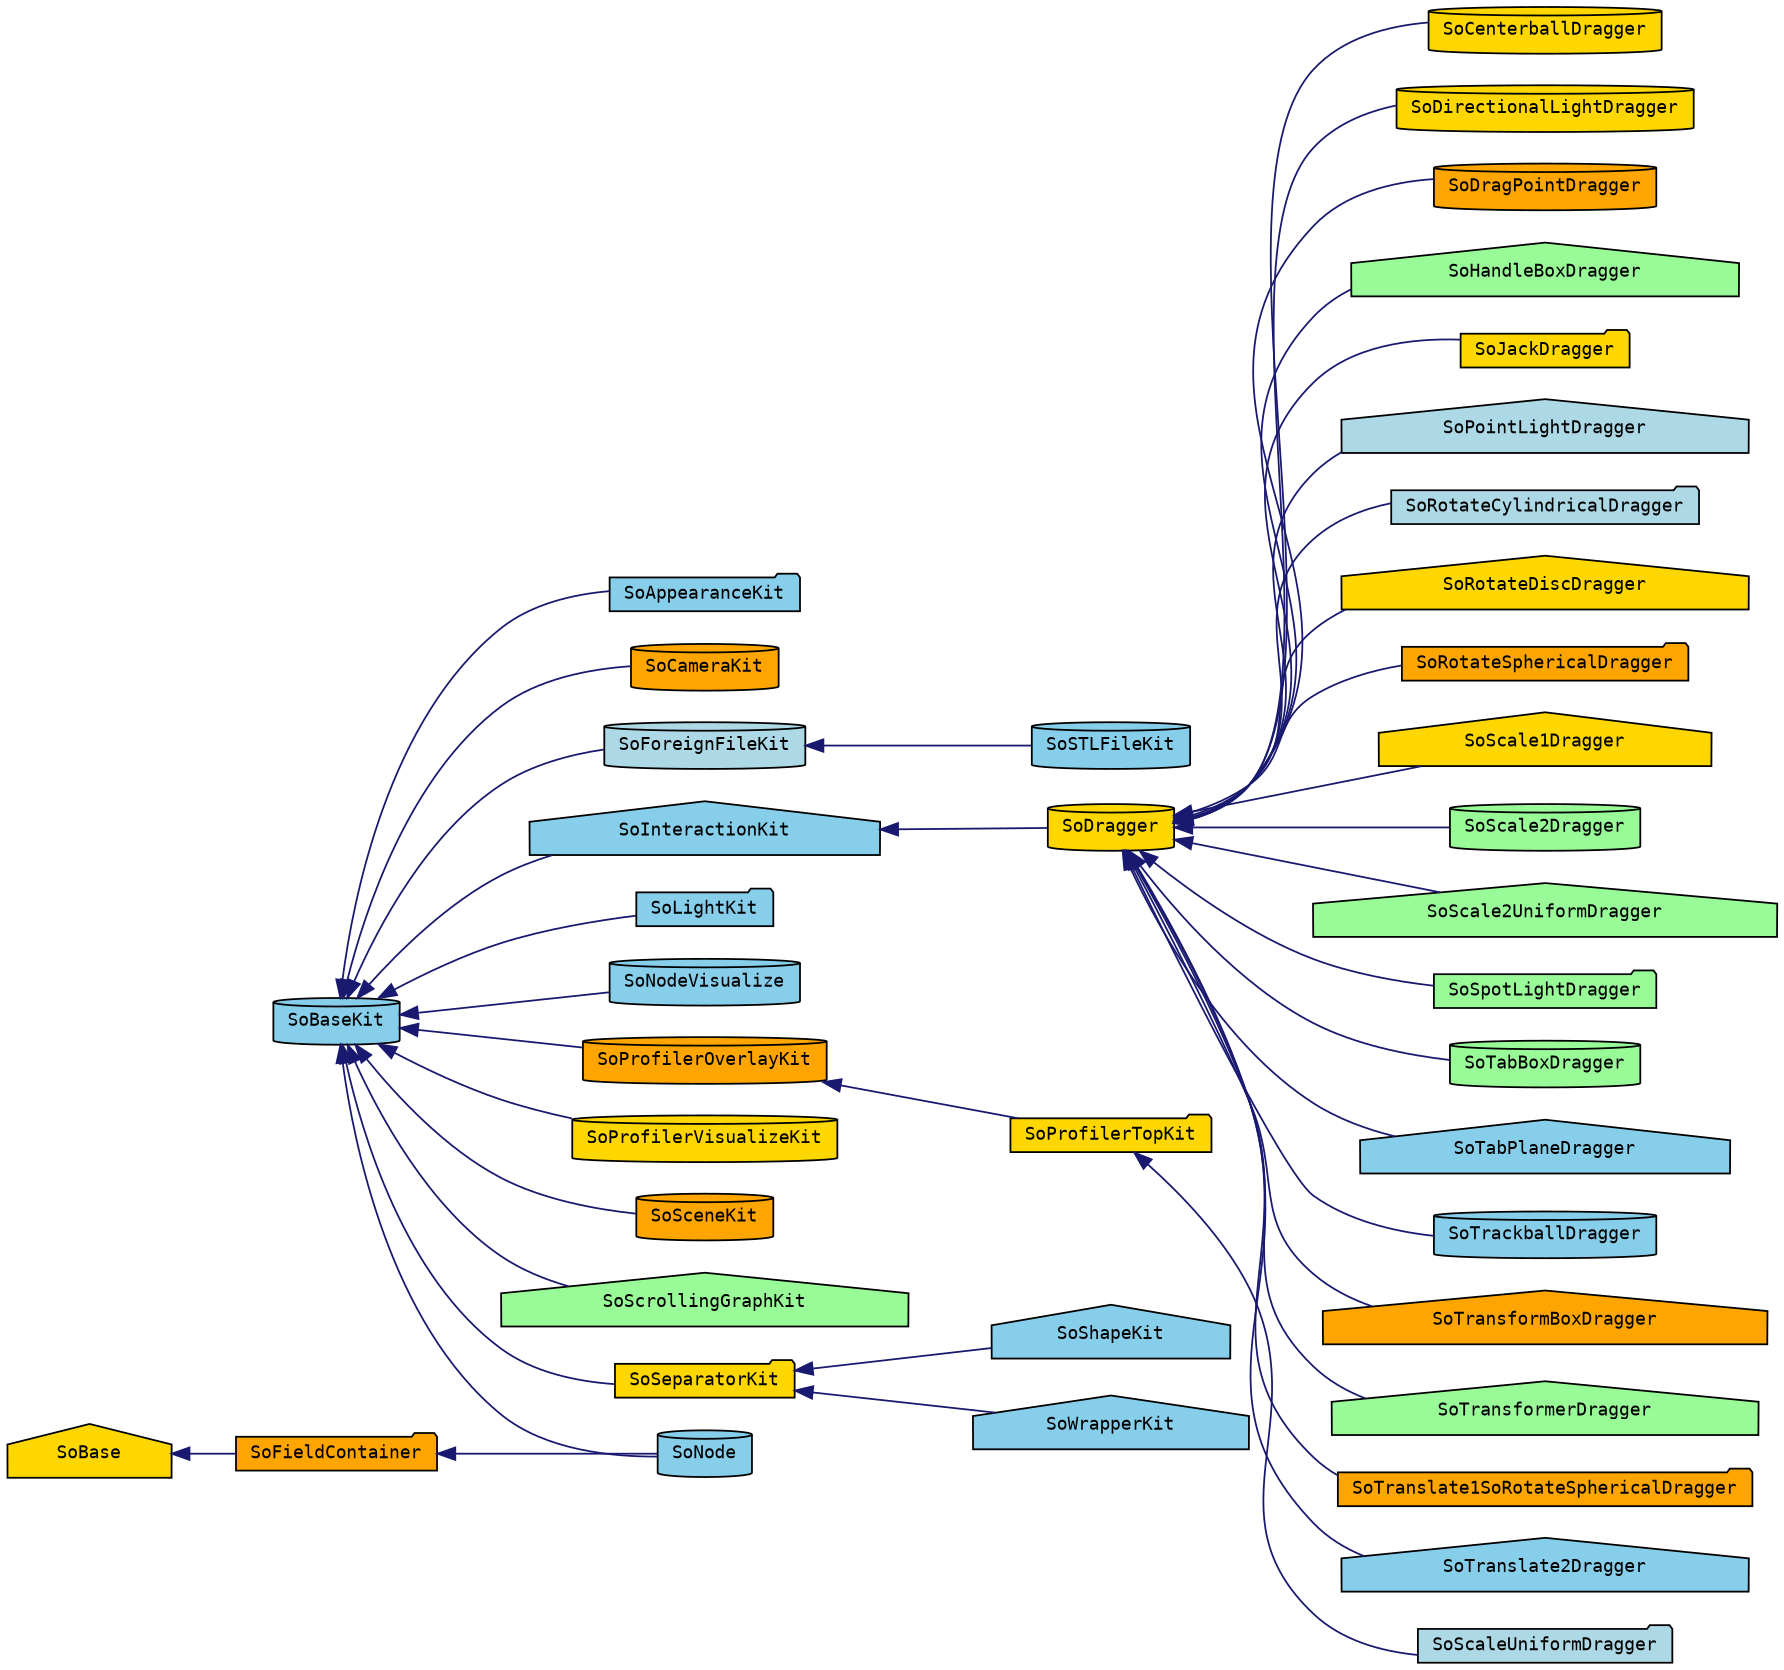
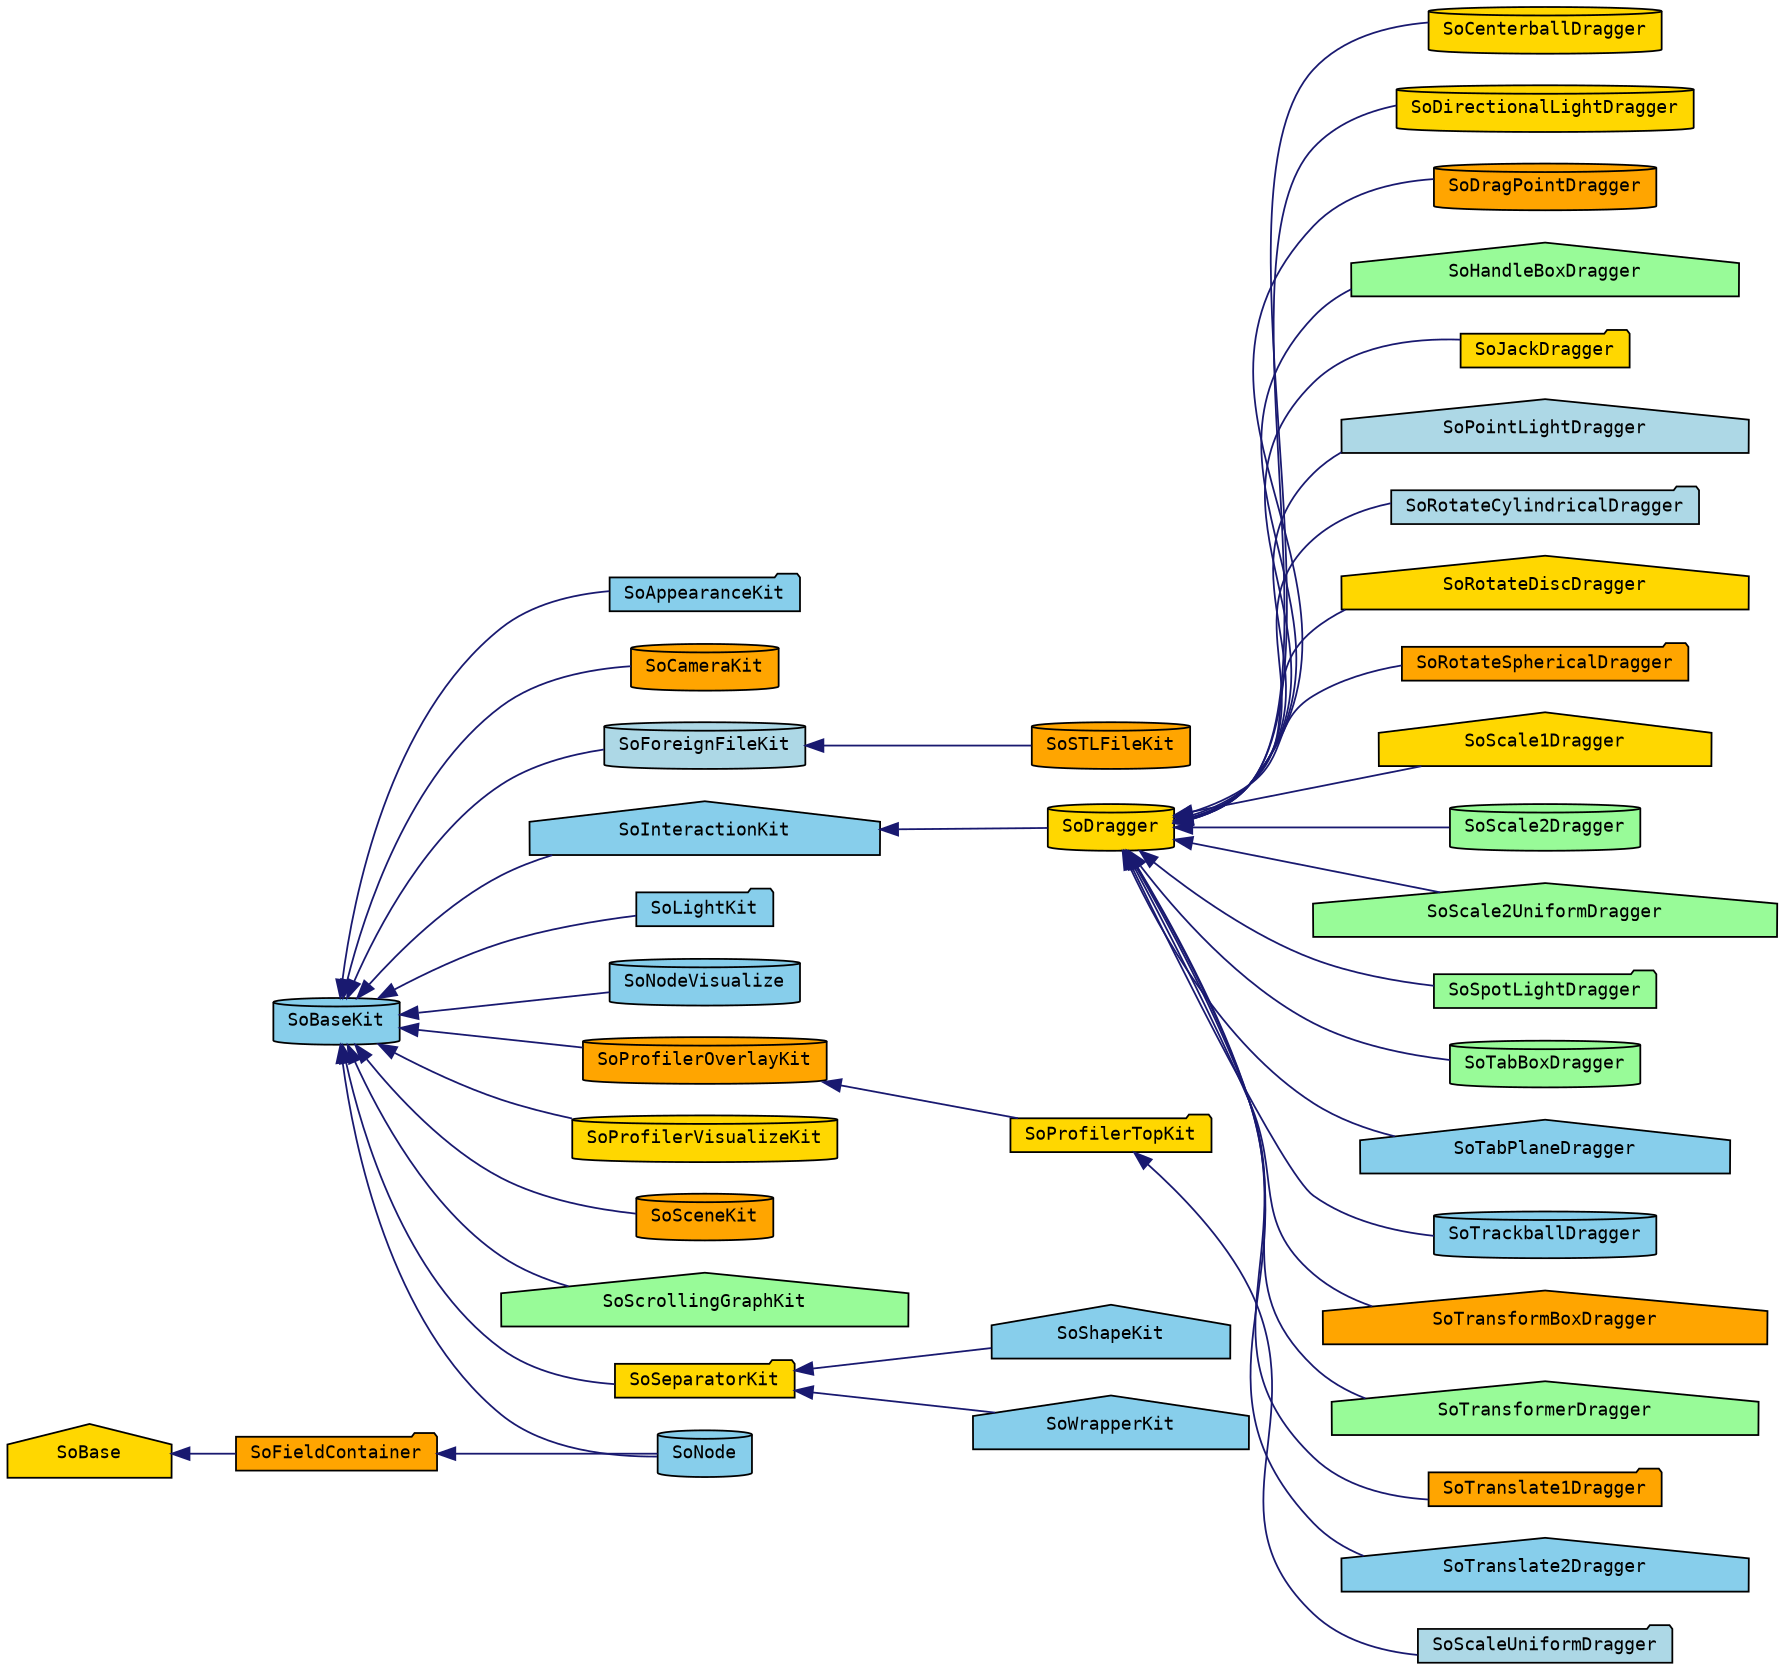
node "SoSTLFileKit": fillcolor skyblue -> orange
node "SoTranslate1SoRotateSphericalDragger": label "SoTranslate1SoRotateSphericalDragger" -> "SoTranslate1Dragger"
